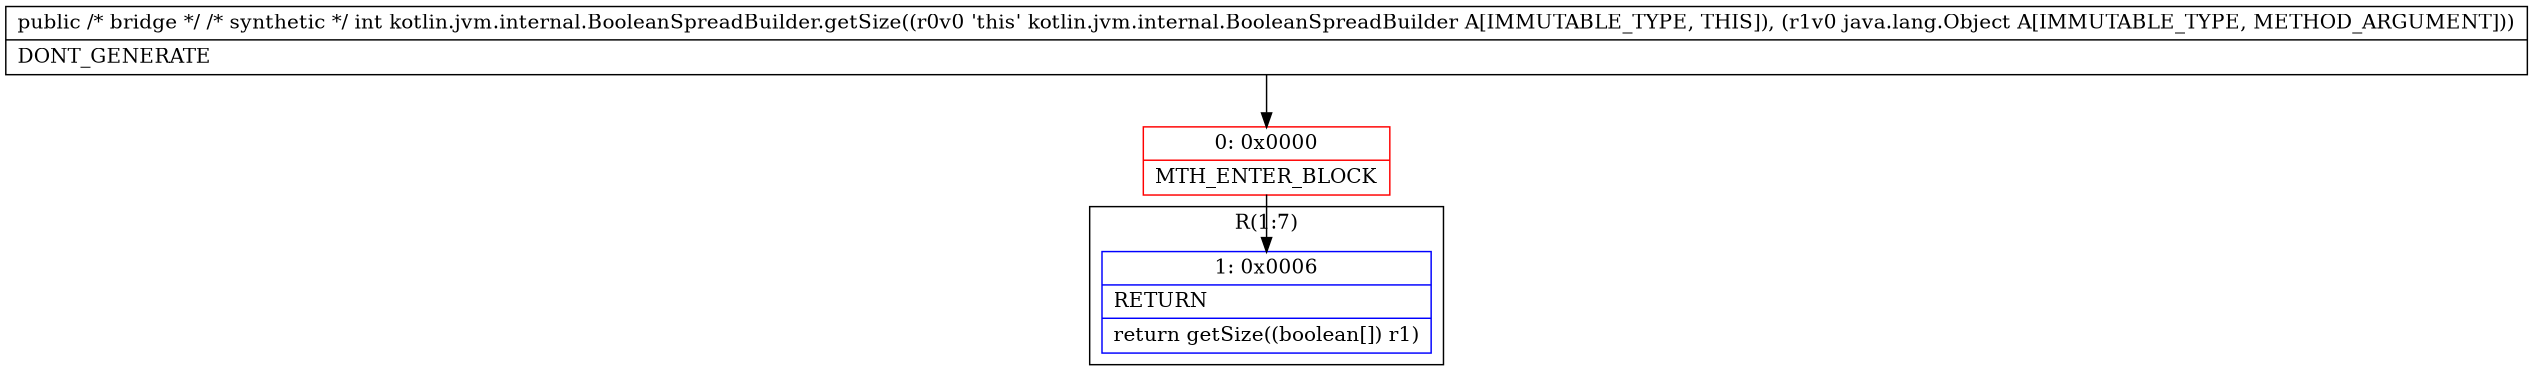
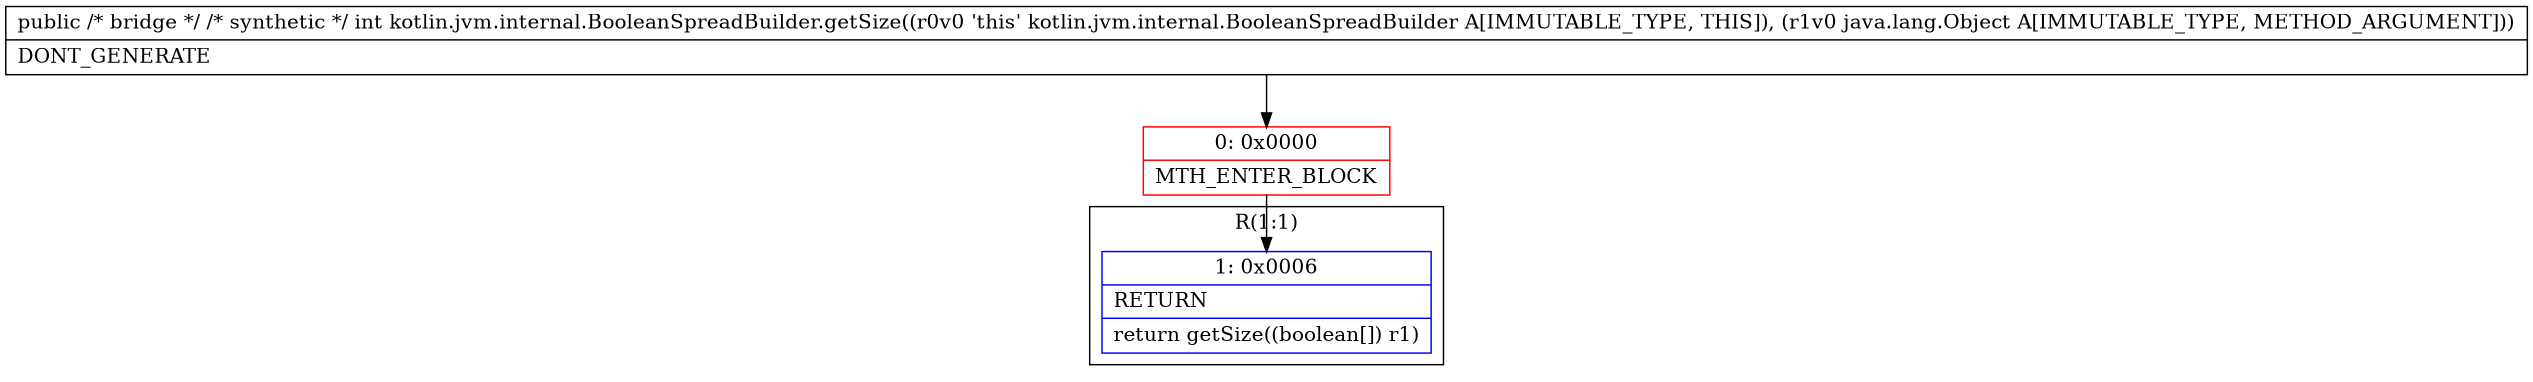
cluster "R(1:7)": label "R(1:7)" -> "R(1:1)"
